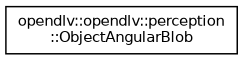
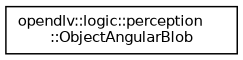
node "opendlv::opendlv::perception ::ObjectAngularBlob": label "opendlv::opendlv::perception ::ObjectAngularBlob" -> "opendlv::logic::perception ::ObjectAngularBlob"
